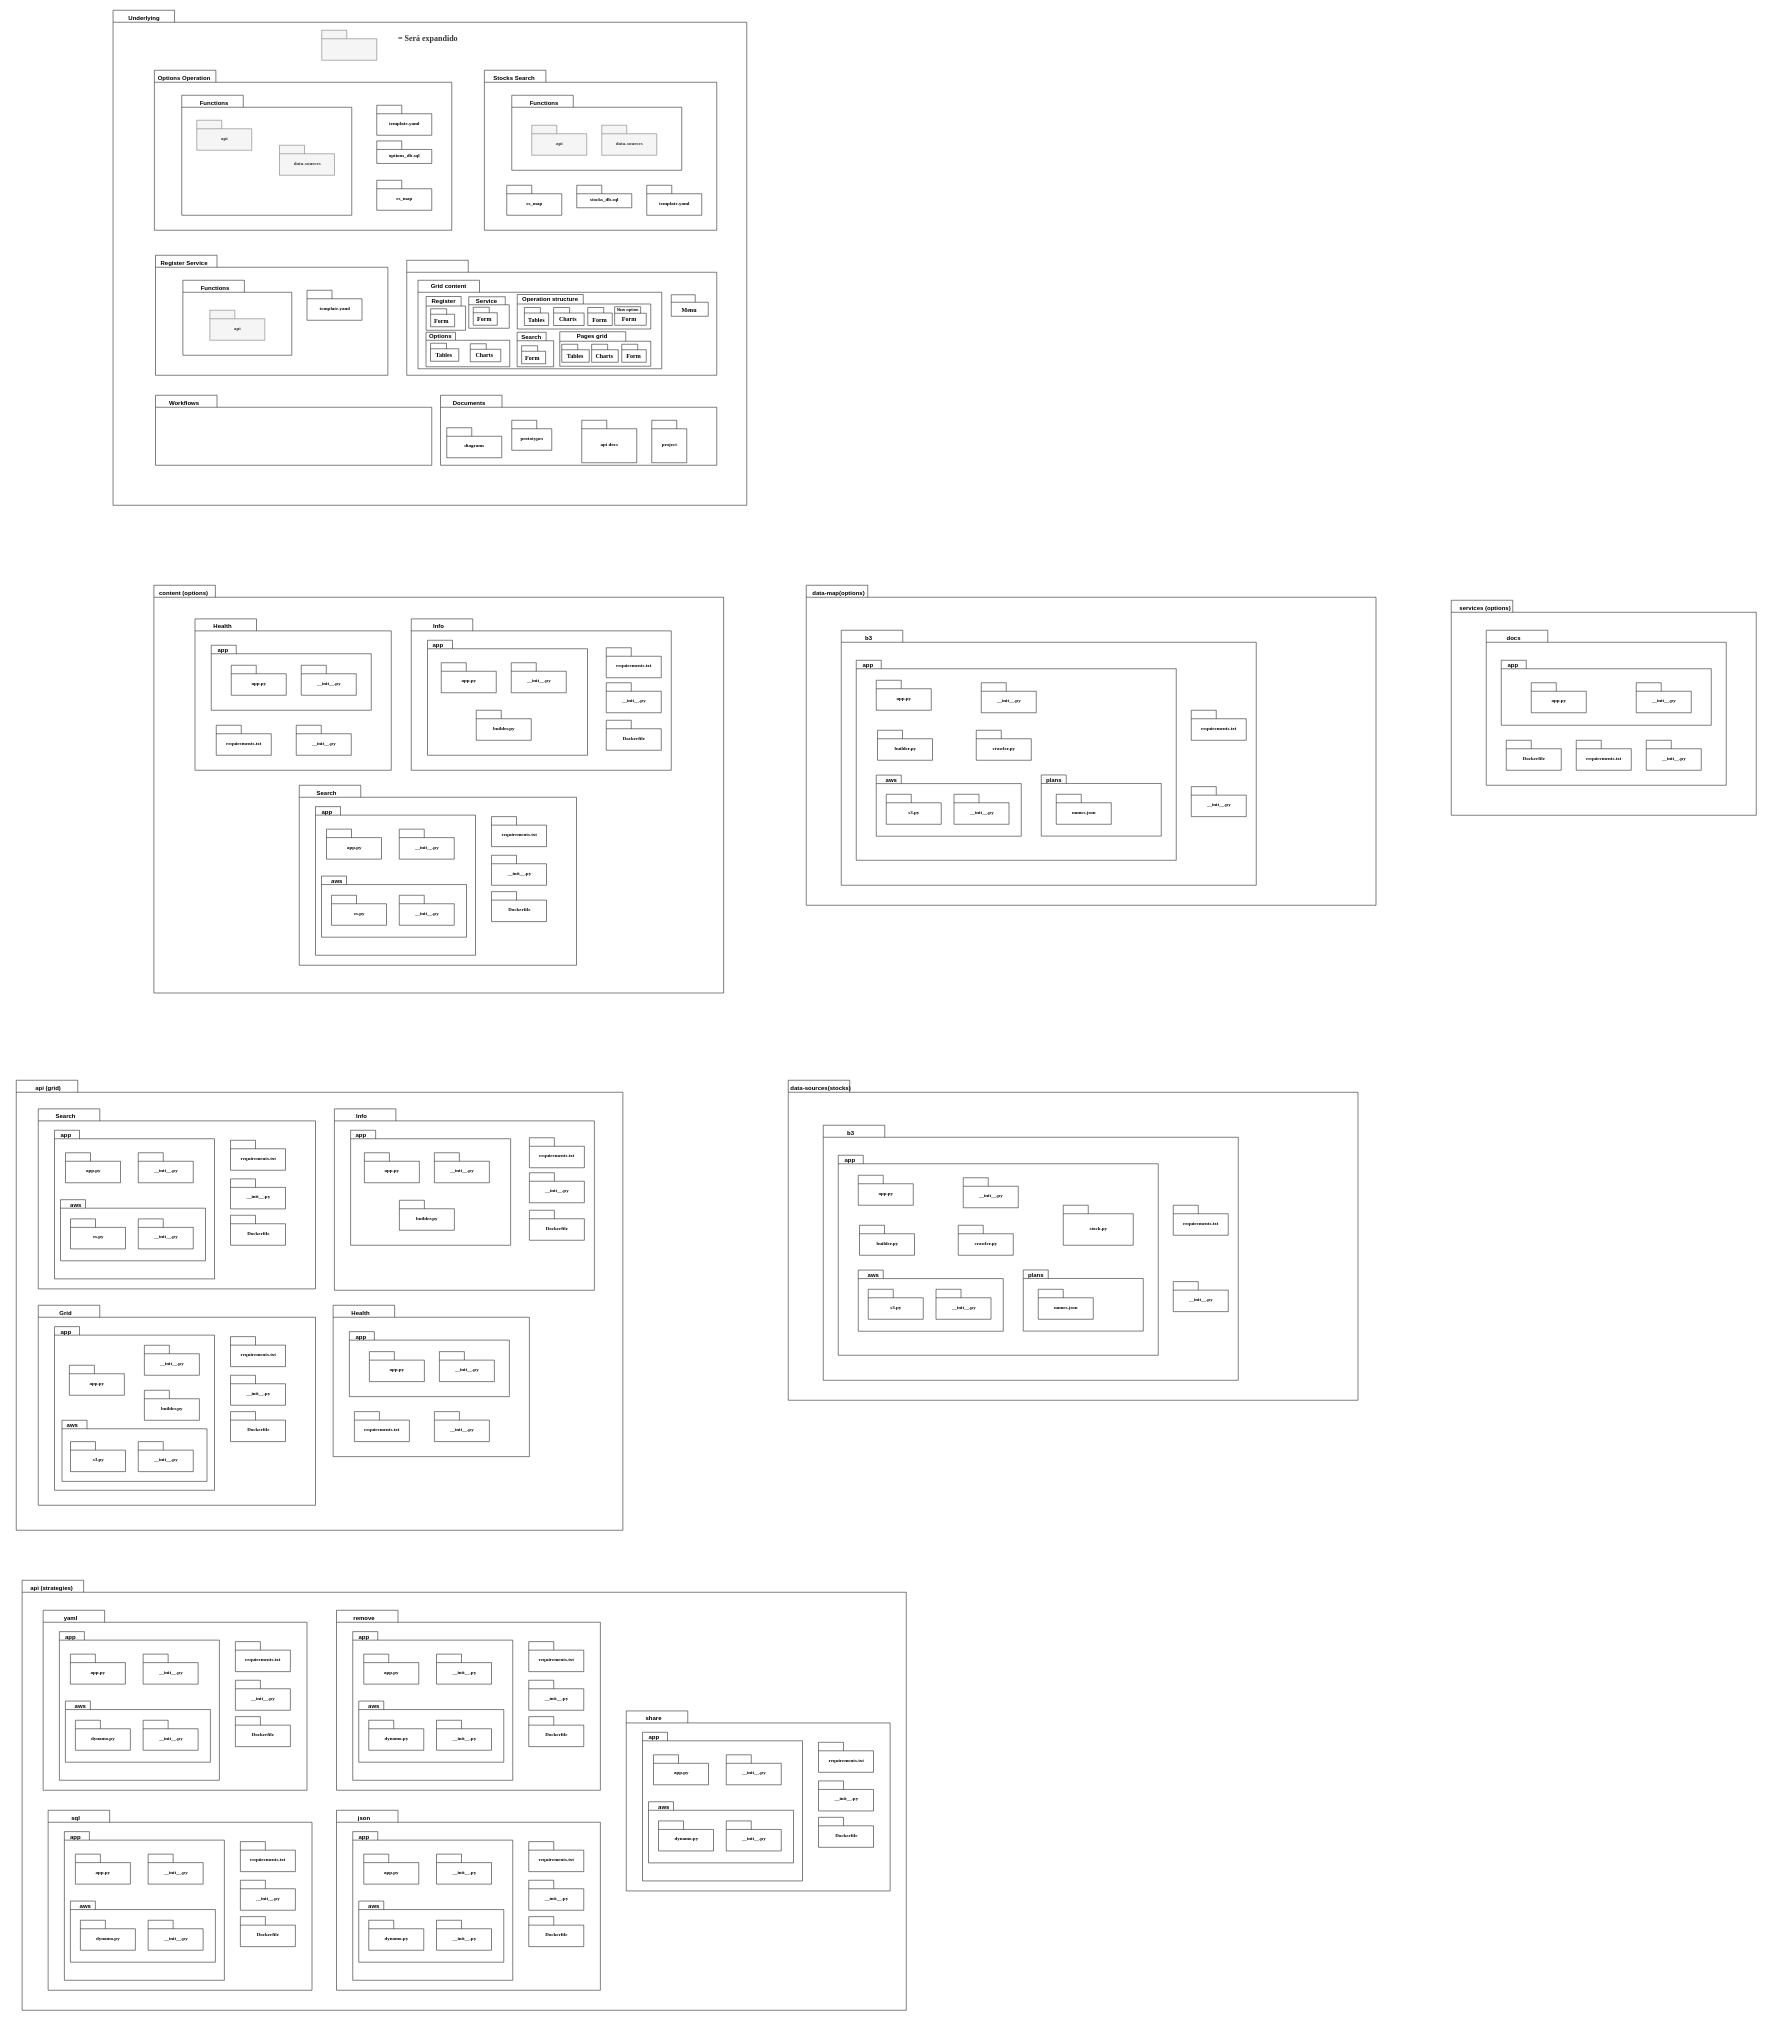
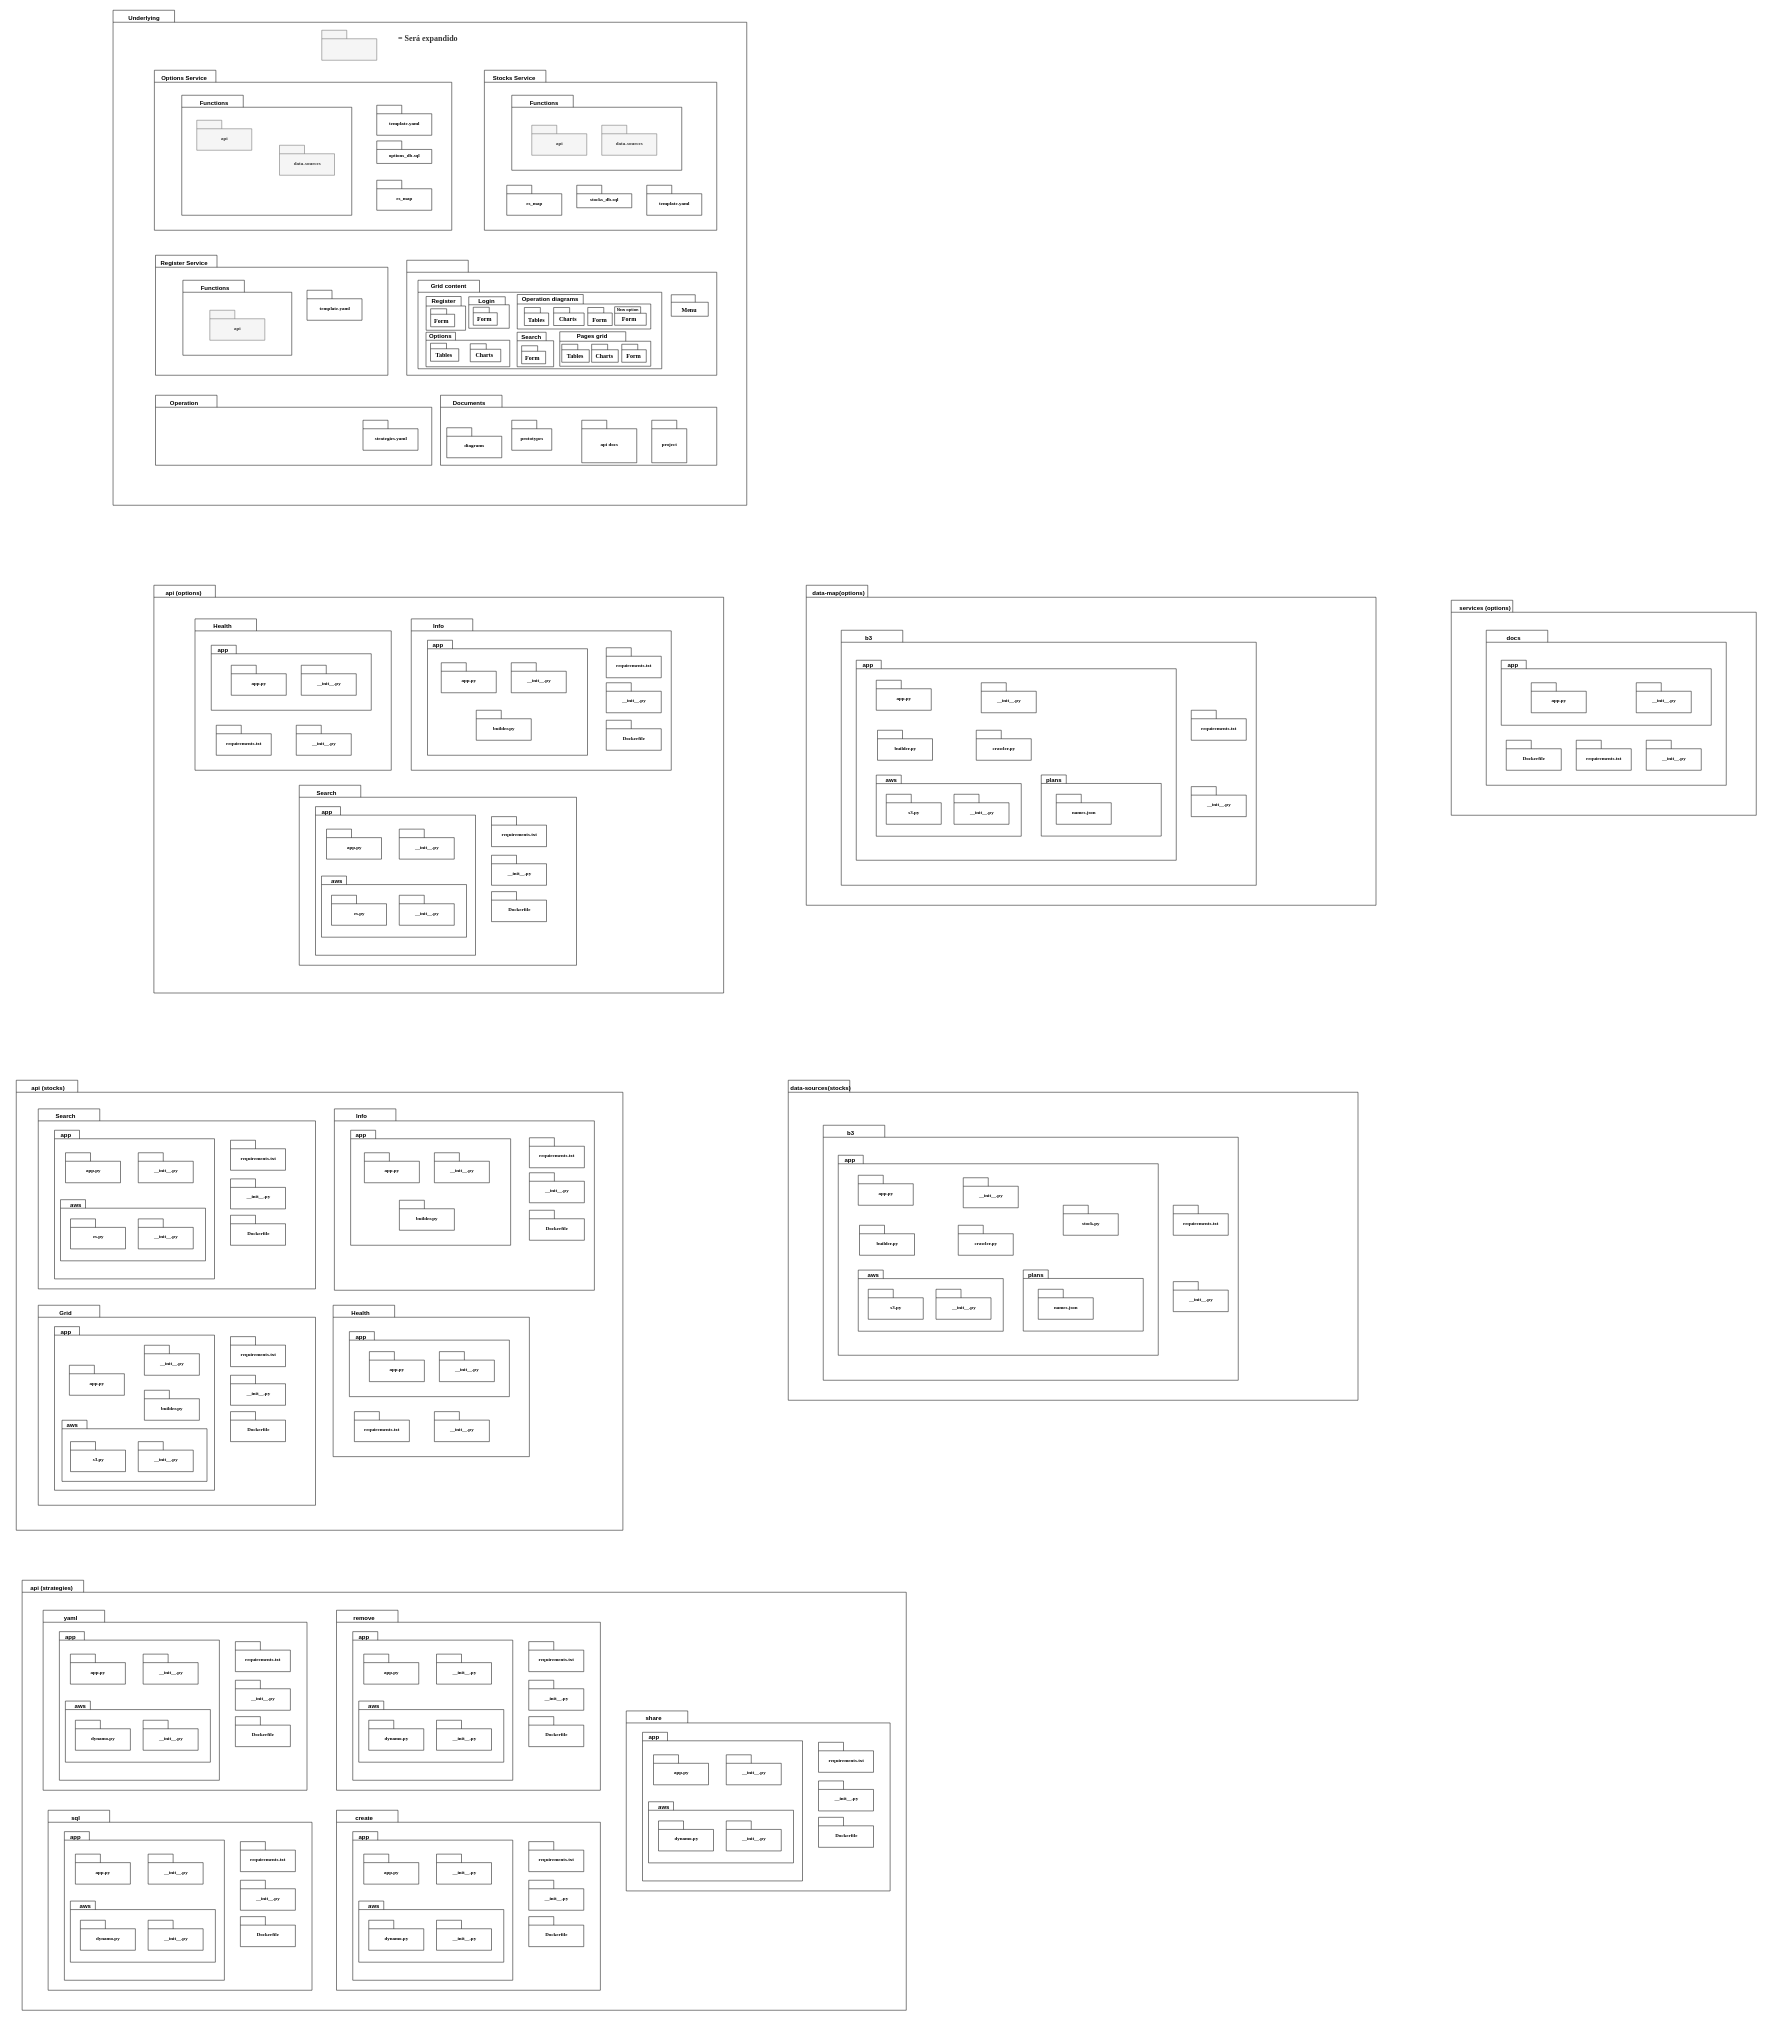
node "Options Operation": label "Options Operation" -> "Options Service"
node "Stocks Search": label "Stocks Search" -> "Stocks Service"
node "Operation structure": label "Operation structure" -> "Operation diagrams"
node "Service": label "Service" -> "Login"
node "Workflows": label "Workflows" -> "Operation"
node "strategies.yaml": added
node "content (options)": label "content (options)" -> "api (options)"
node "api (grid)": label "api (grid)" -> "api (stocks)"
node "stock.py": size 70x40 -> 55x30
node "json": label "json" -> "create"
